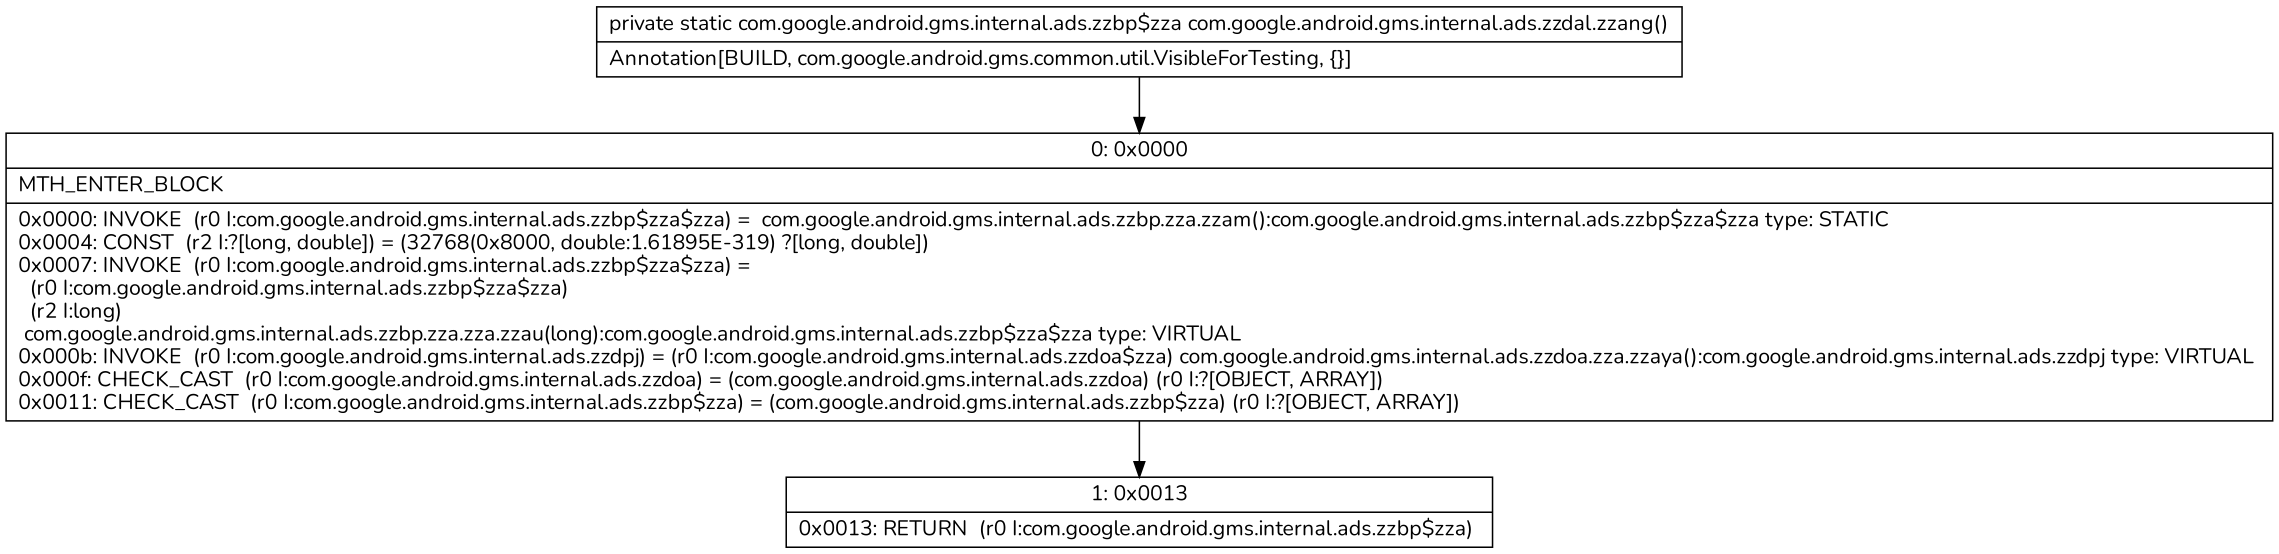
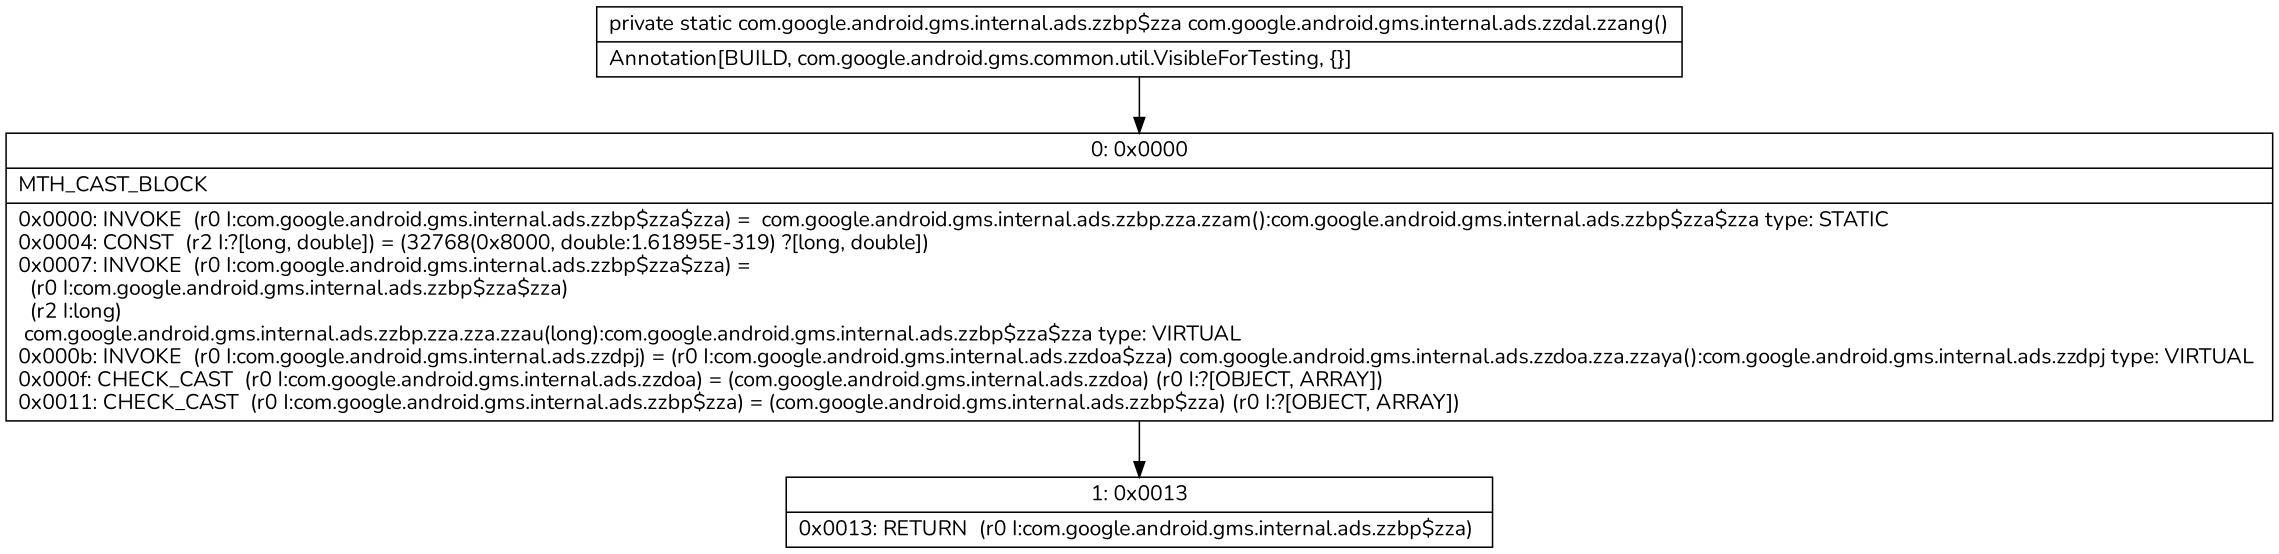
node "0: 0x0000": text "MTH_ENTER_BLOCK" -> "MTH_CAST_BLOCK"
